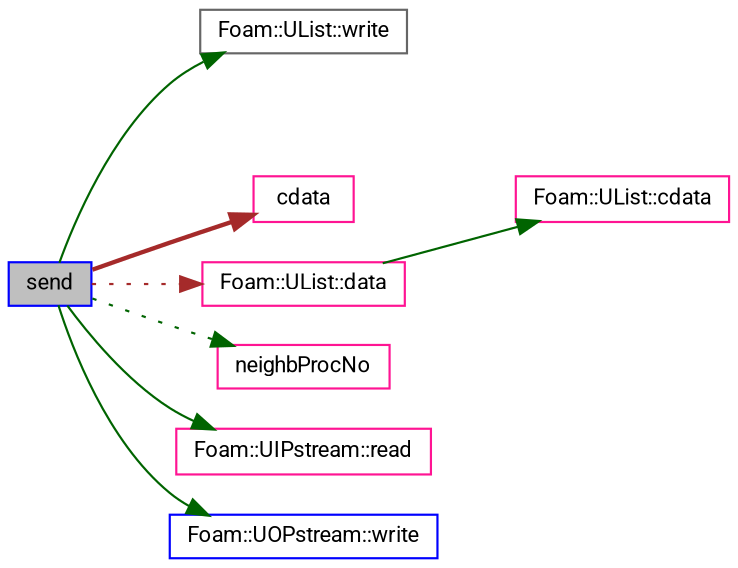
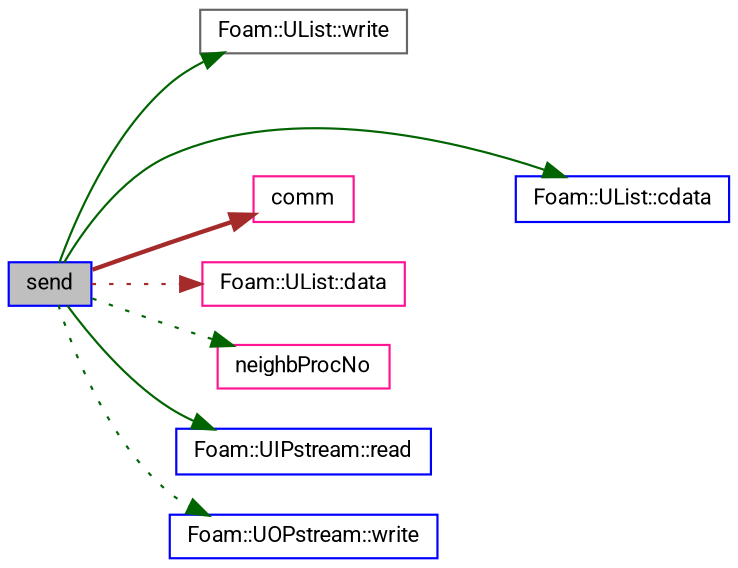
node "cdata": label "cdata" -> "comm"
node "Foam::UList::cdata": color deeppink -> blue
edge "Foam::UList::data" -> "Foam::UList::cdata": now "send" -> "Foam::UList::cdata"
edge "send" -> "Foam::UOPstream::write": style solid -> dotted
node "Foam::UIPstream::read": color deeppink -> blue
